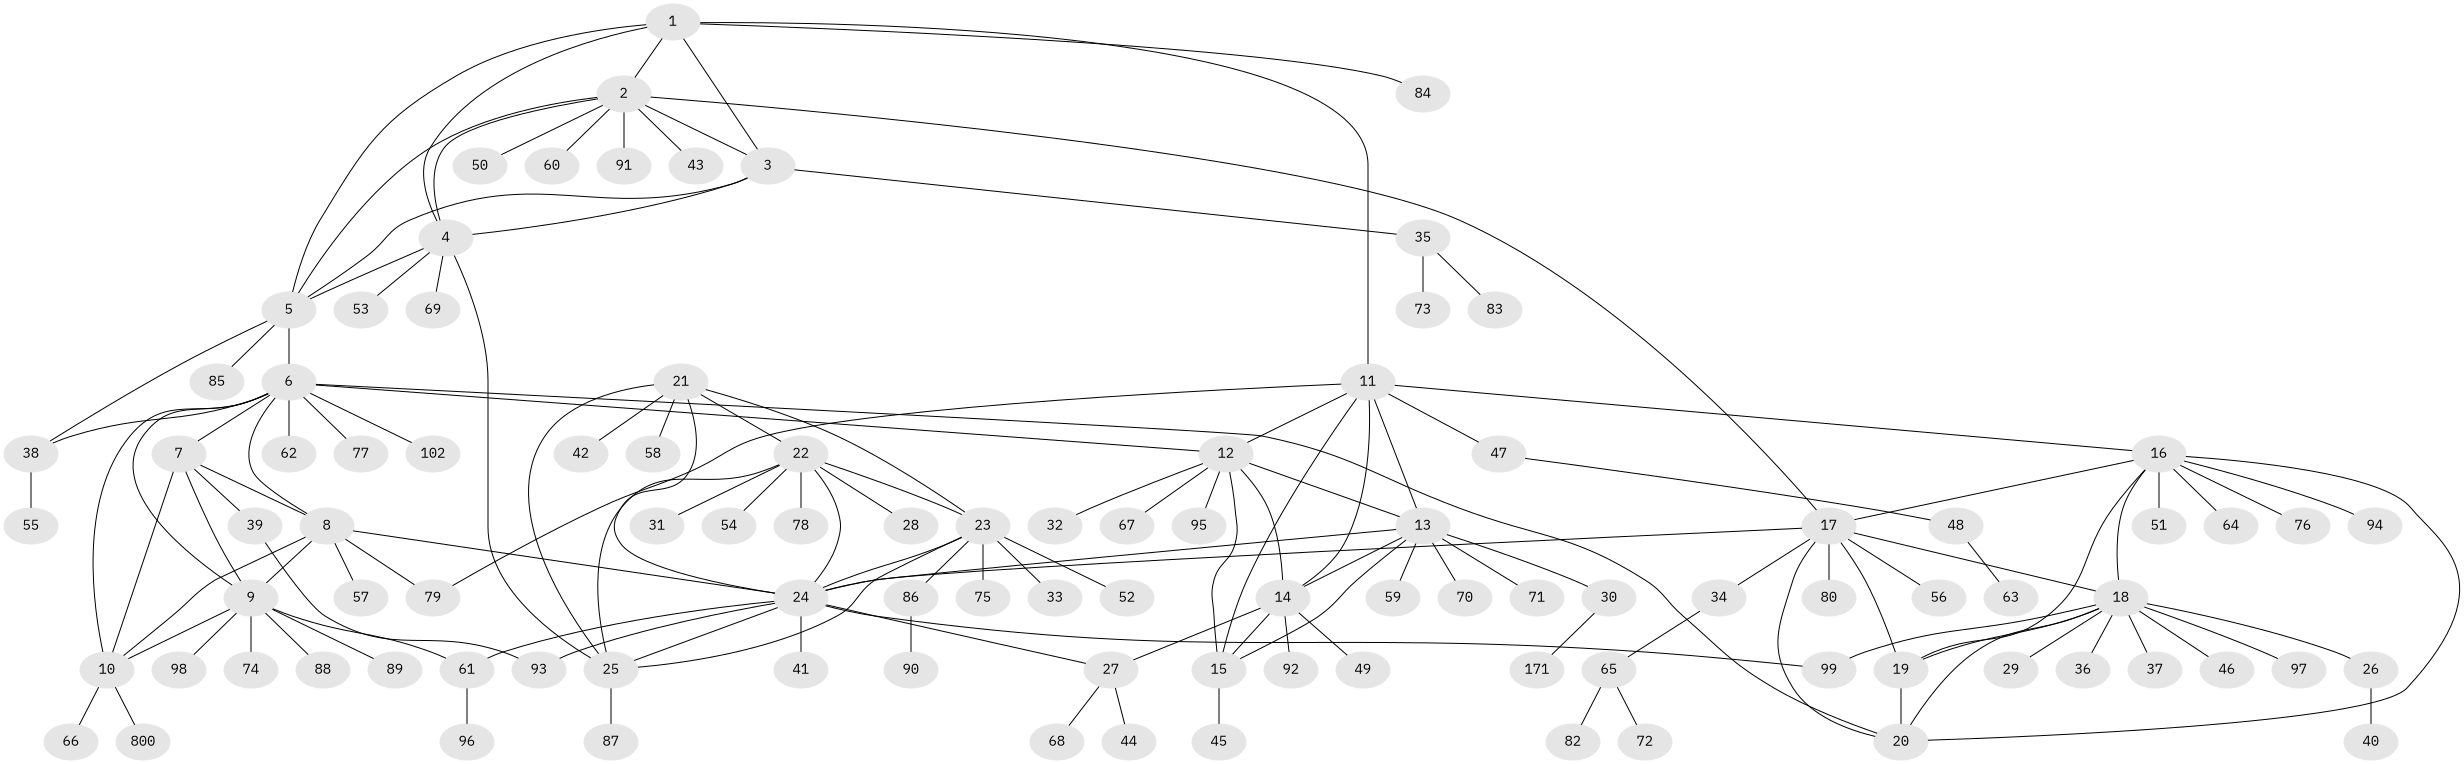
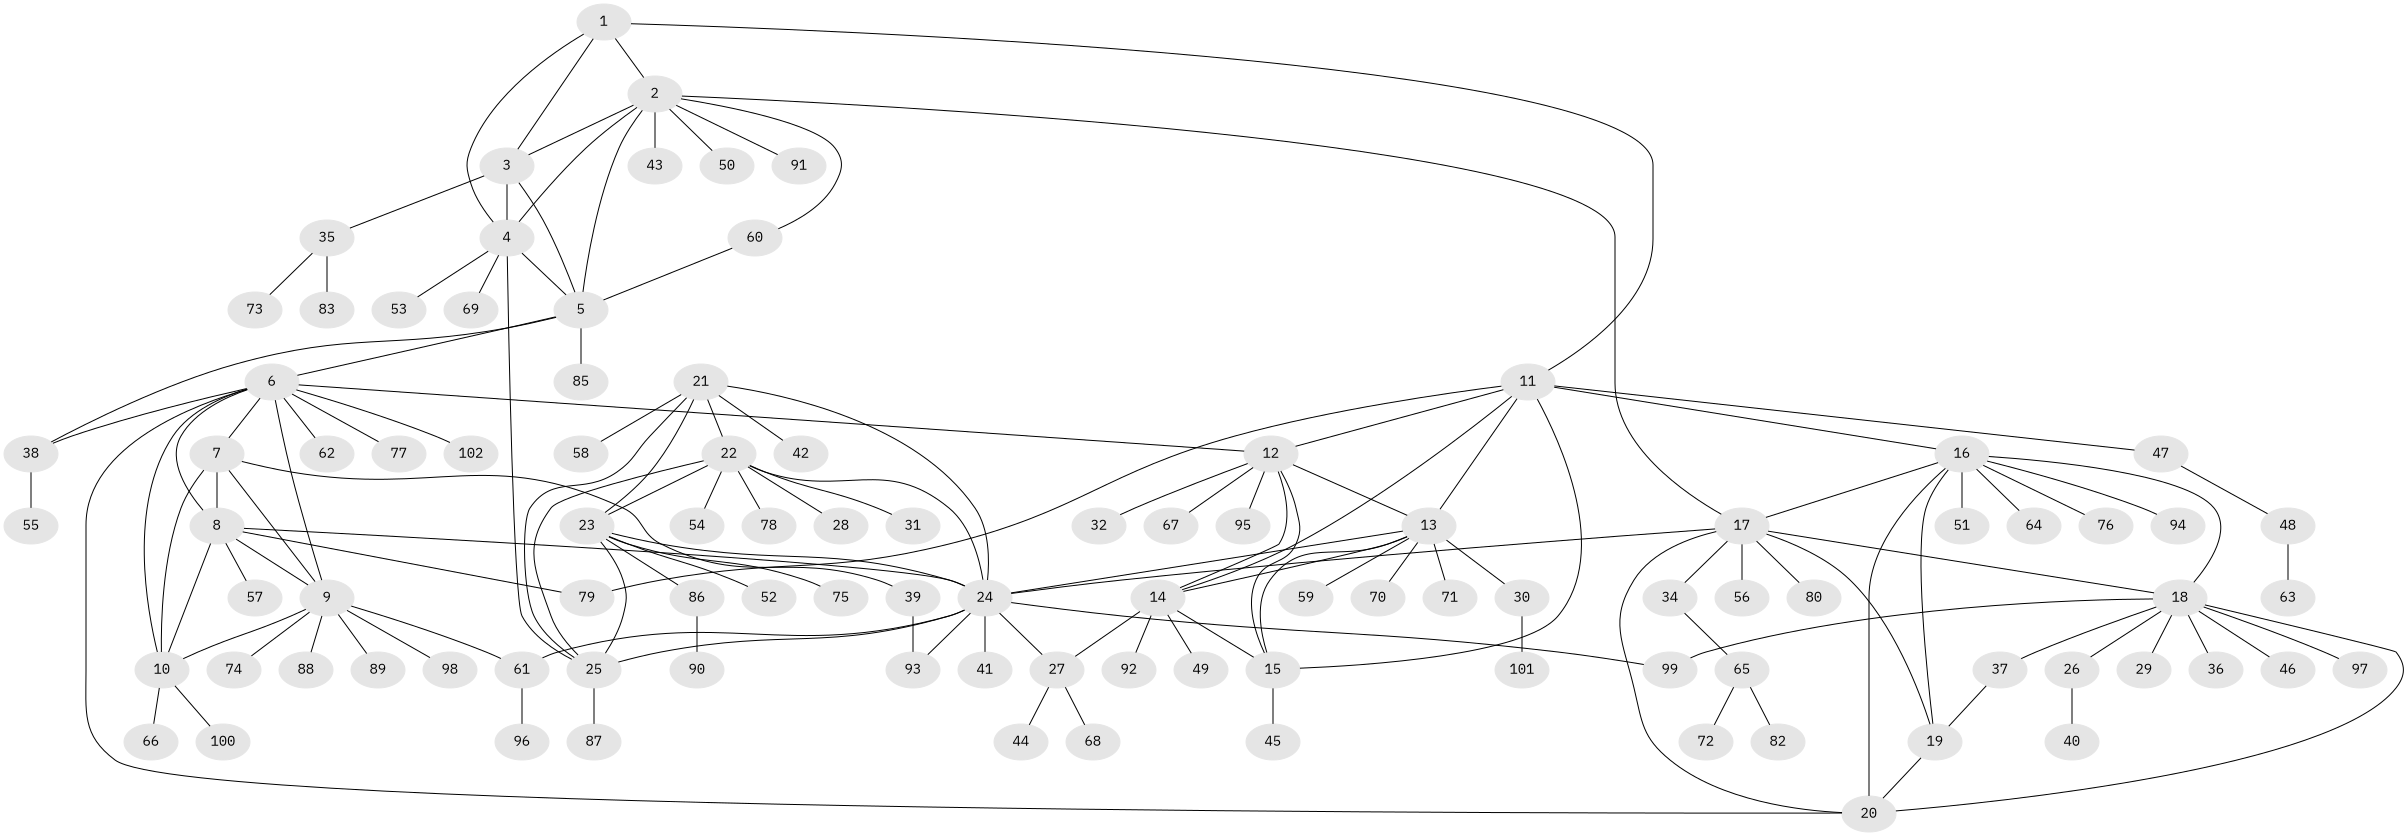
node "84": removed
edge "1" -- "5": now "60" -- "5"
node "33": removed
edge "18" -- "19": now "37" -- "19"
node "171": label "171" -> "101"
node "800": label "800" -> "100"
